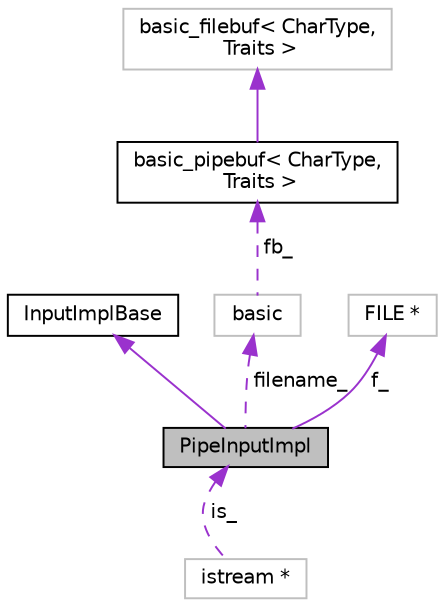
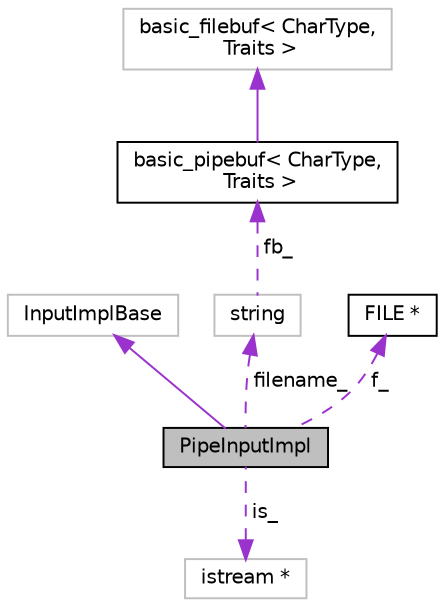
node "InputImplBase": color black -> grey75
node "basic": label "basic" -> "string"
node "FILE *": color grey75 -> black
edge "PipeInputImpl" -> "FILE *": style solid -> dashed
edge "istream *" -> "PipeInputImpl": reversed
